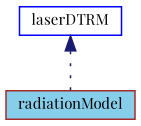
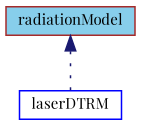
edge "radiationModel" -> "laserDTRM": reversed
